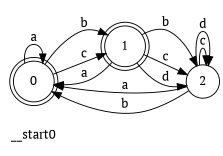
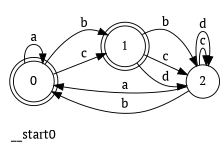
edge "1" -> "0": removed, label "a"
